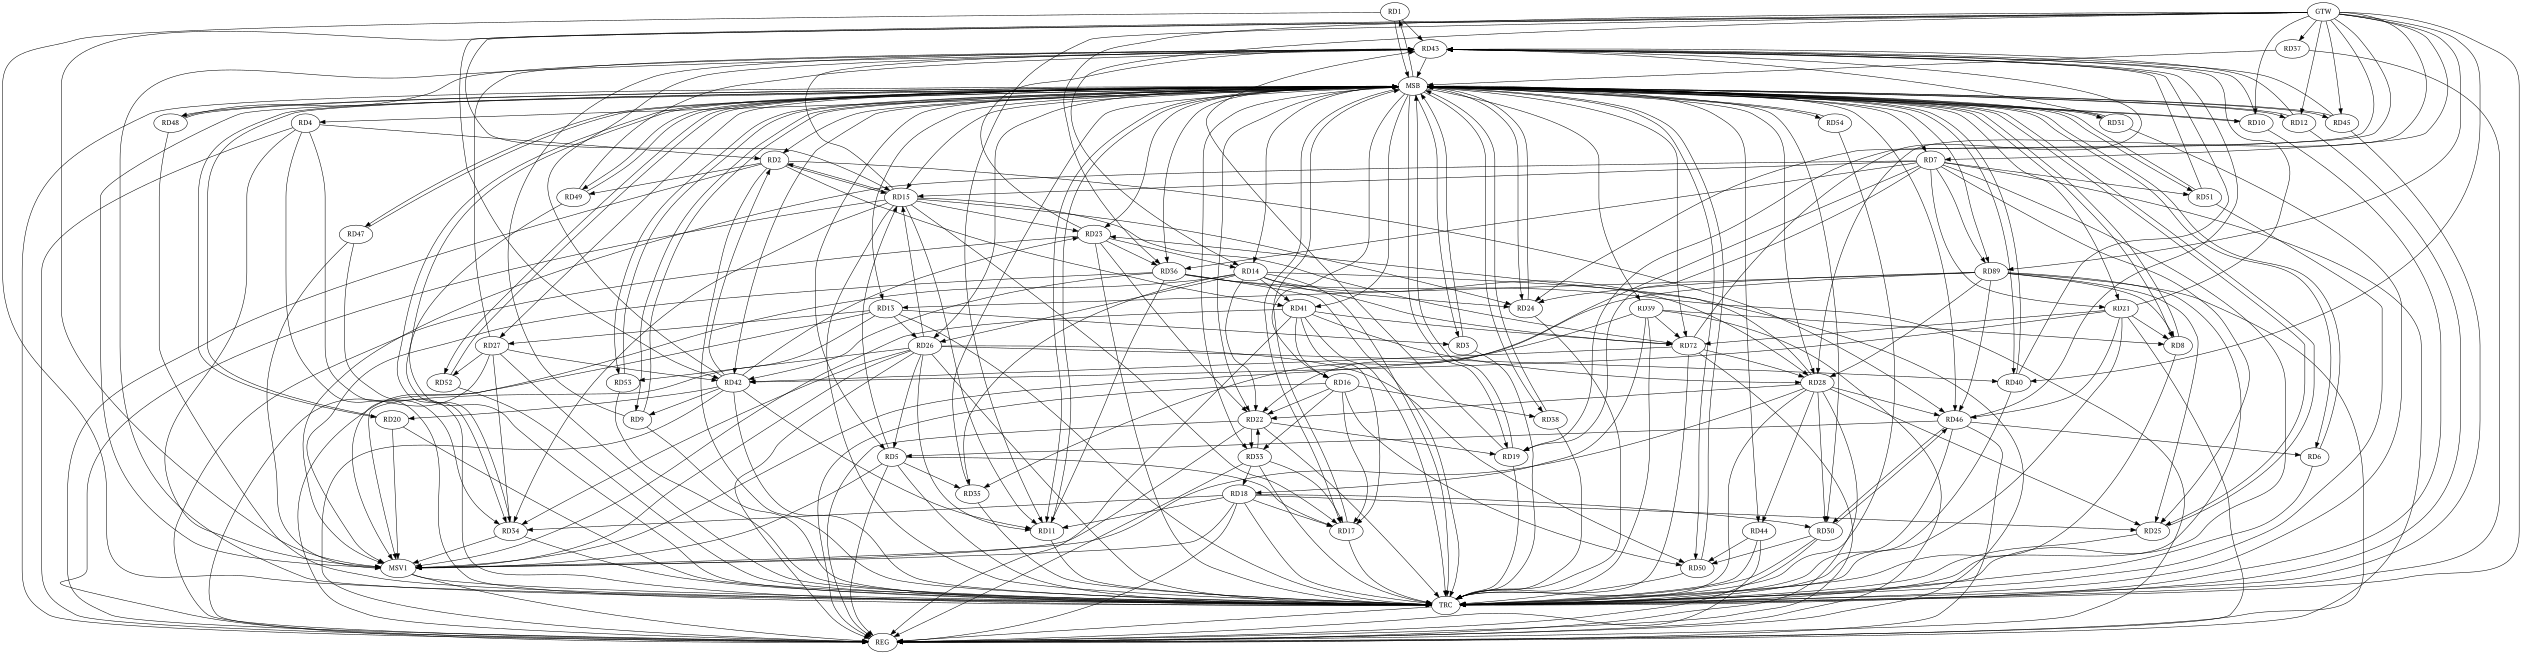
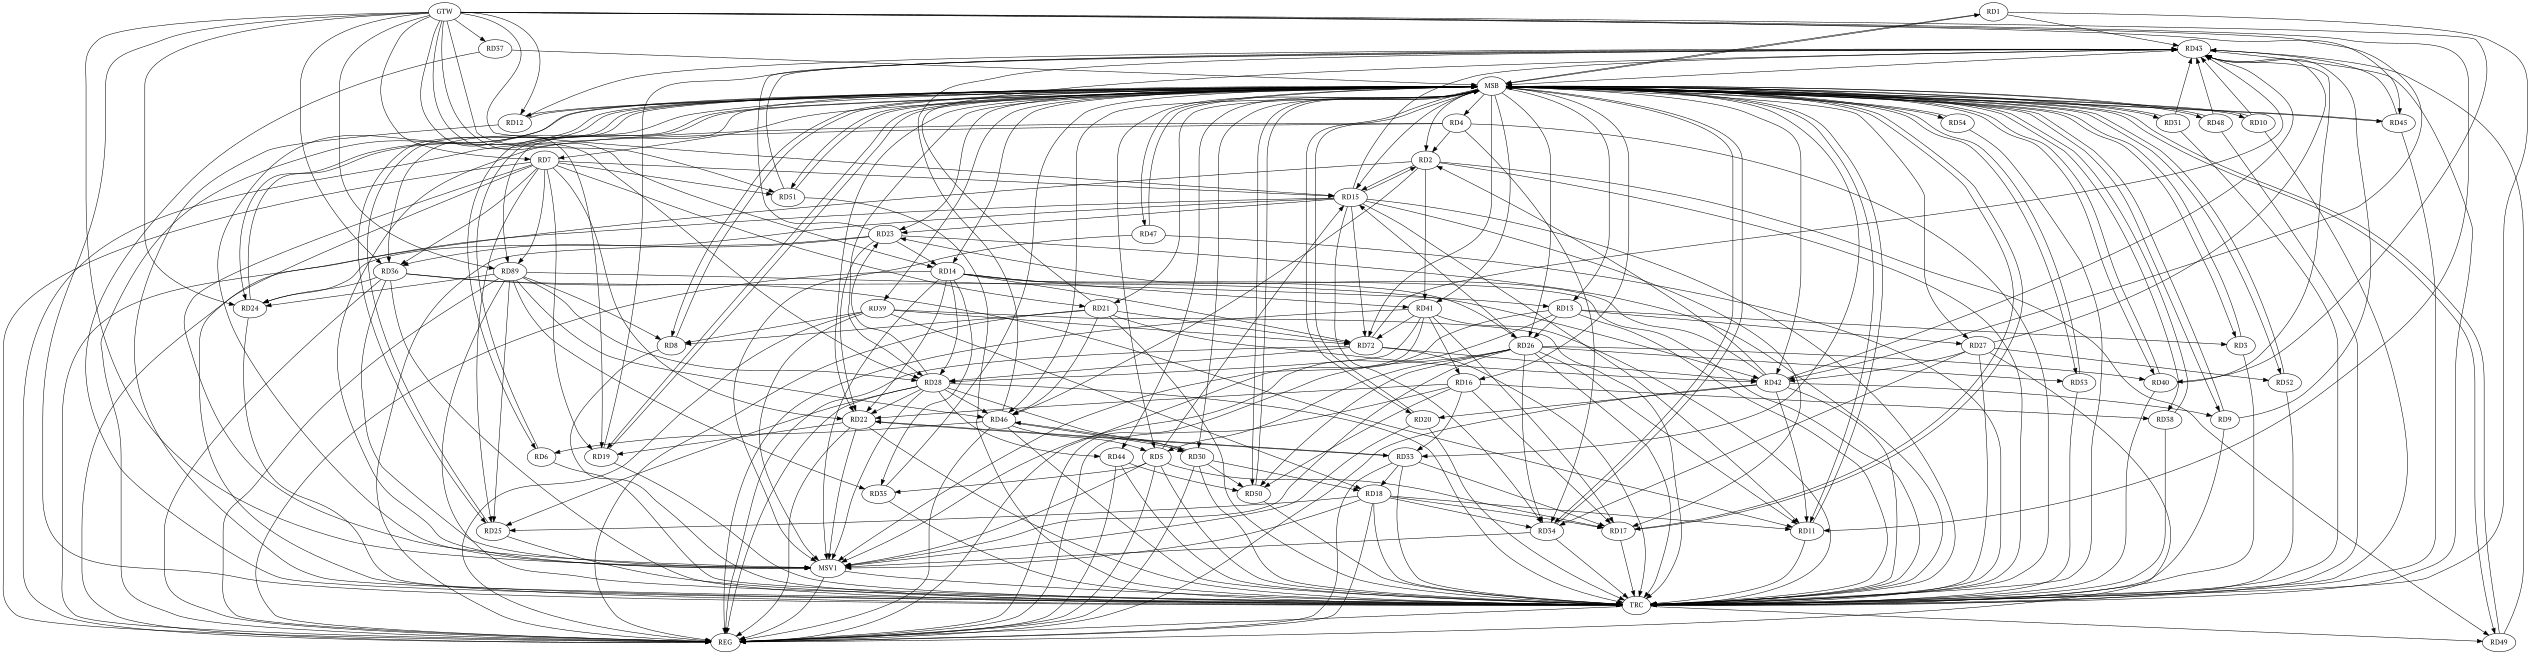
edge "GTW" -> "RD10": now "GTW" -> "RD51"
edge "RD18" -> "RD30": reversed
edge "RD49" -> "TRC": reversed
